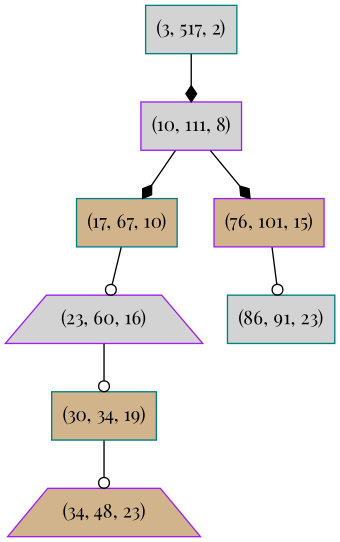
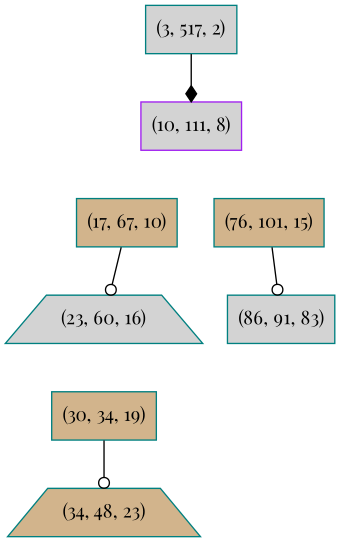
edge "(10, 111, 8)" -> "(17, 67, 10)": removed
edge "(10, 111, 8)" -> "(76, 101, 15)": removed
node "(76, 101, 15)": color purple -> teal
node "(23, 60, 16)": color purple -> teal
node "(86, 91, 23)": label "(86, 91, 23)" -> "(86, 91, 83)"
edge "(23, 60, 16)" -> "(30, 34, 19)": removed
node "(34, 48, 23)": color purple -> teal
